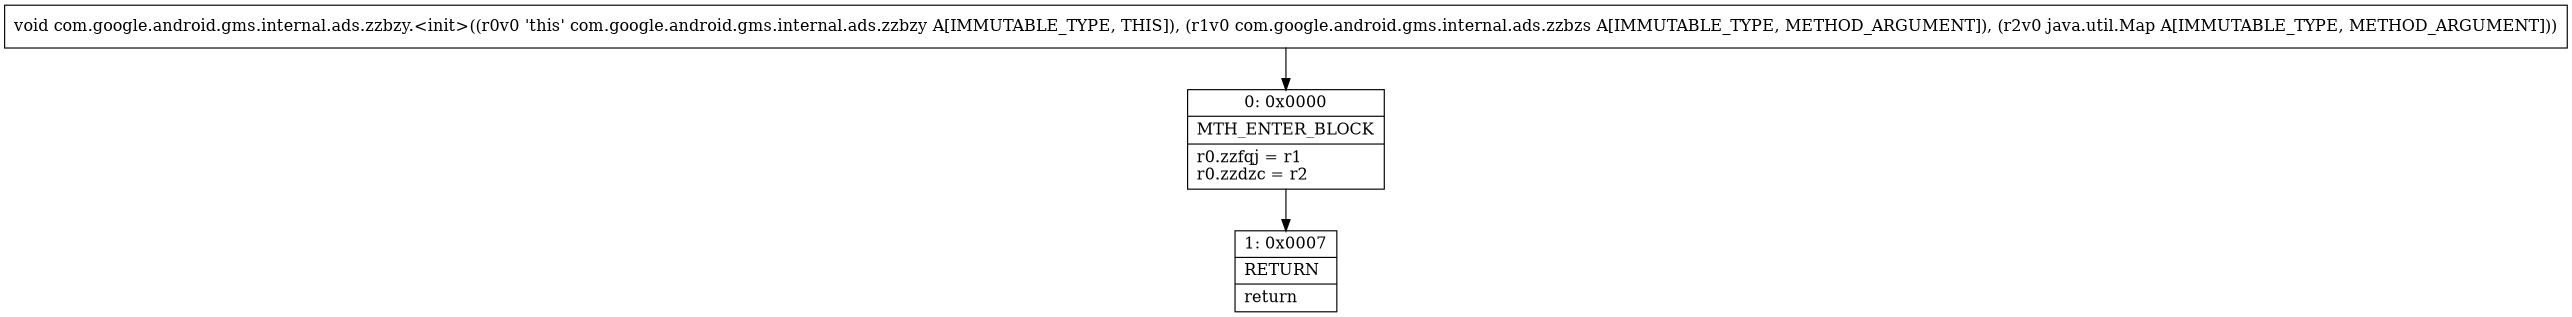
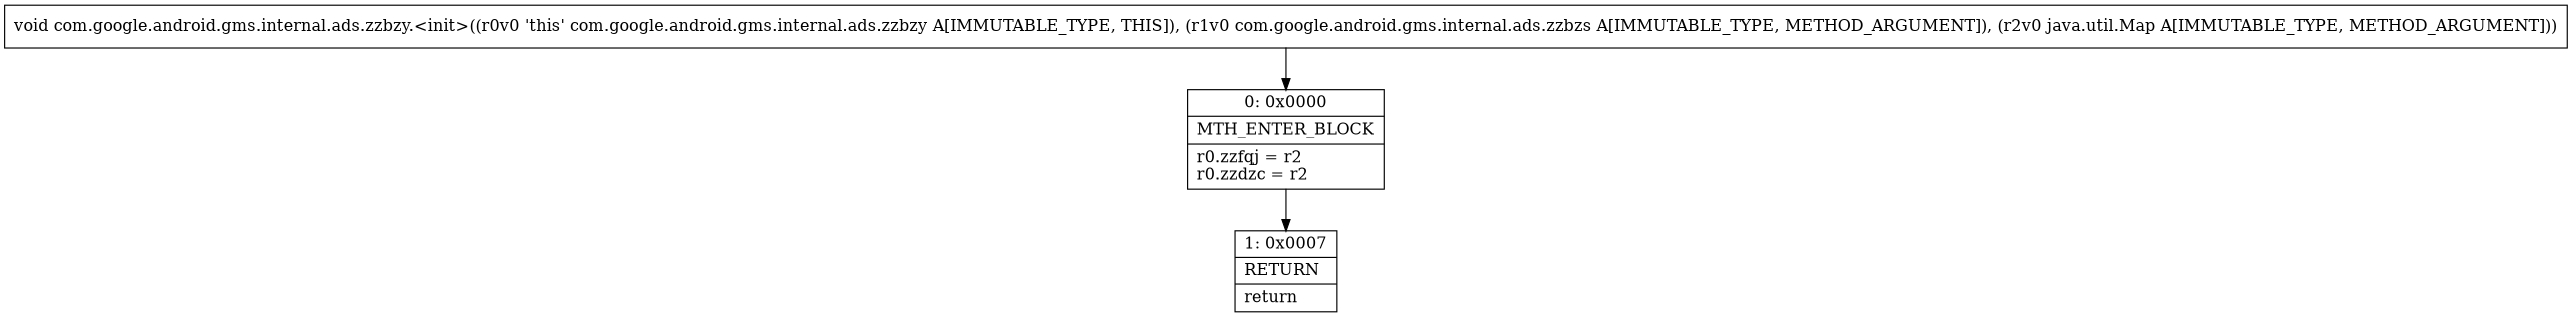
node "0: 0x0000": text "r0.zzfqj = r1" -> "r0.zzfqj = r2"
